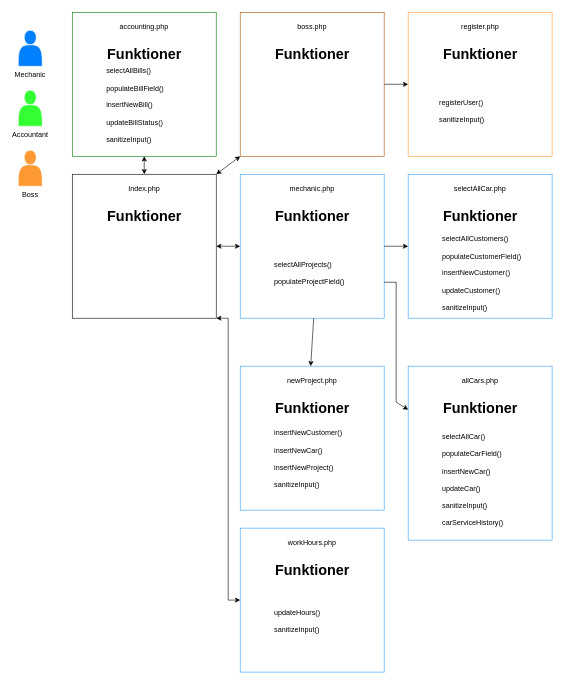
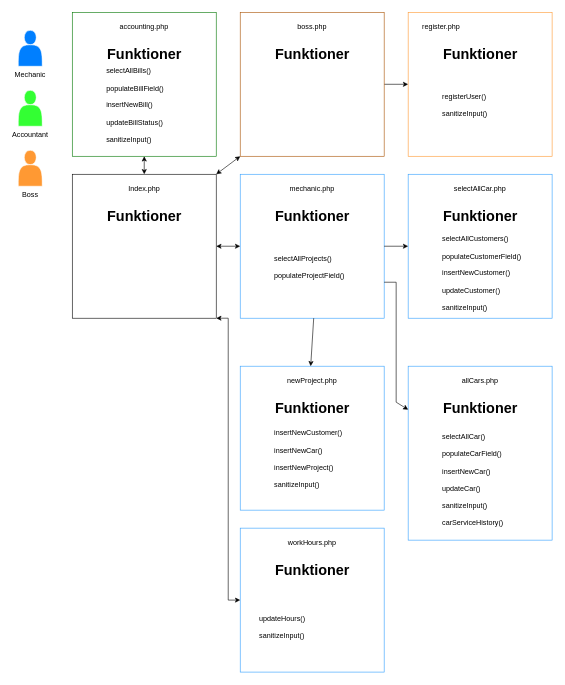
node "register.php": moved (480, 27) -> (441, 27)
node "registerUser() sanitizeInput()": moved (477, 111) -> (480, 105)
node "selectAllProjects() populateProjectField()": moved (312, 273) -> (312, 267)
node "updateHours() sanitizeInput()": moved (312, 621) -> (297, 627)
